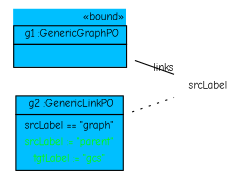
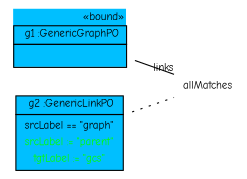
node "srcLabel": label "srcLabel" -> "allMatches"
